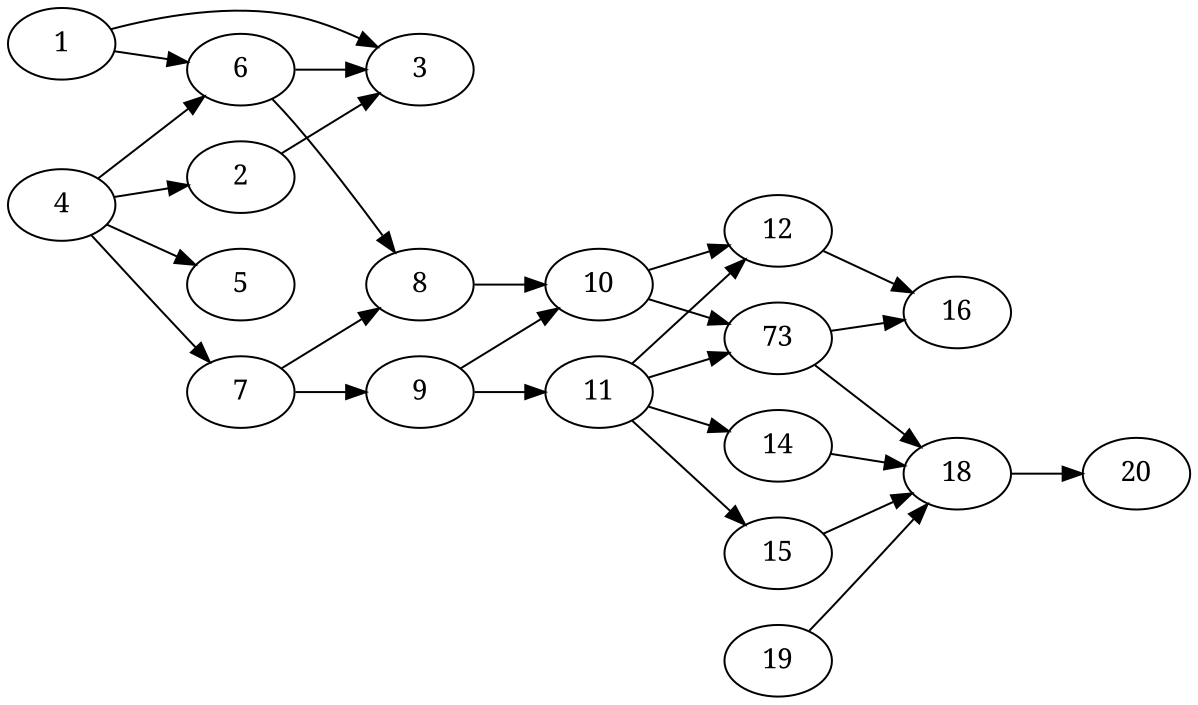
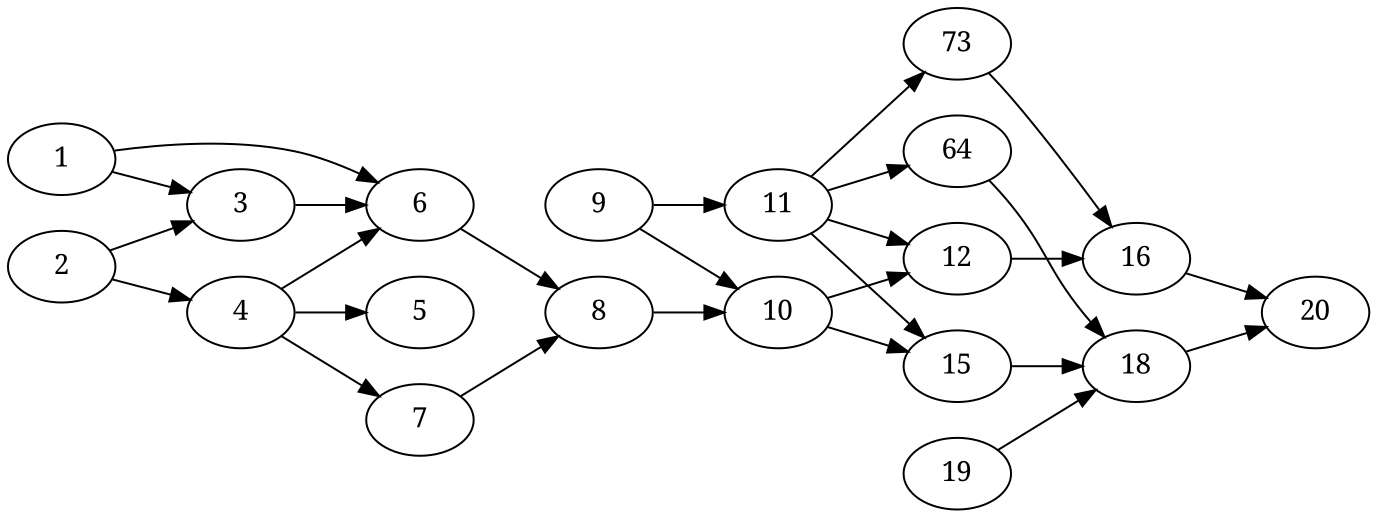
edge "6" -> "3": reversed
edge "4" -> "2": reversed
edge "16" -> "20": added
edge "10" -> "73": now "10" -> "15"
edge "7" -> "9": removed
edge "73" -> "18": removed
node "14": label "14" -> "64"
